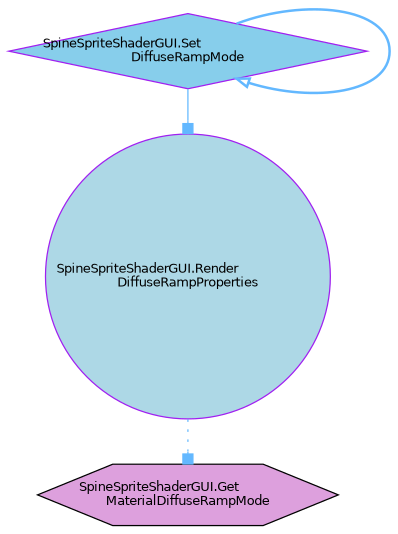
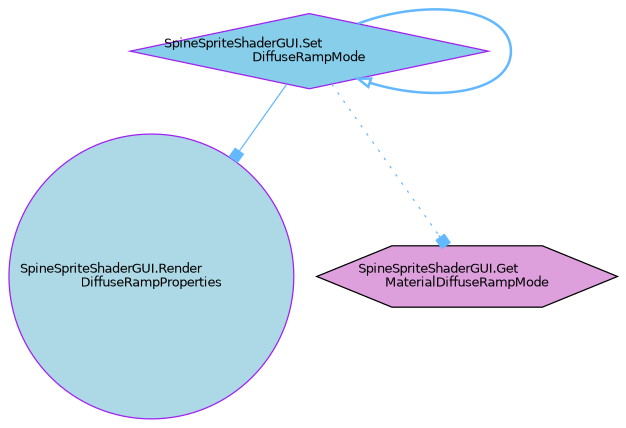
edge "SpineSpriteShaderGUI.Render DiffuseRampProperties" -> "SpineSpriteShaderGUI.Get MaterialDiffuseRampMode": now "SpineSpriteShaderGUI.Set DiffuseRampMode" -> "SpineSpriteShaderGUI.Get MaterialDiffuseRampMode"
